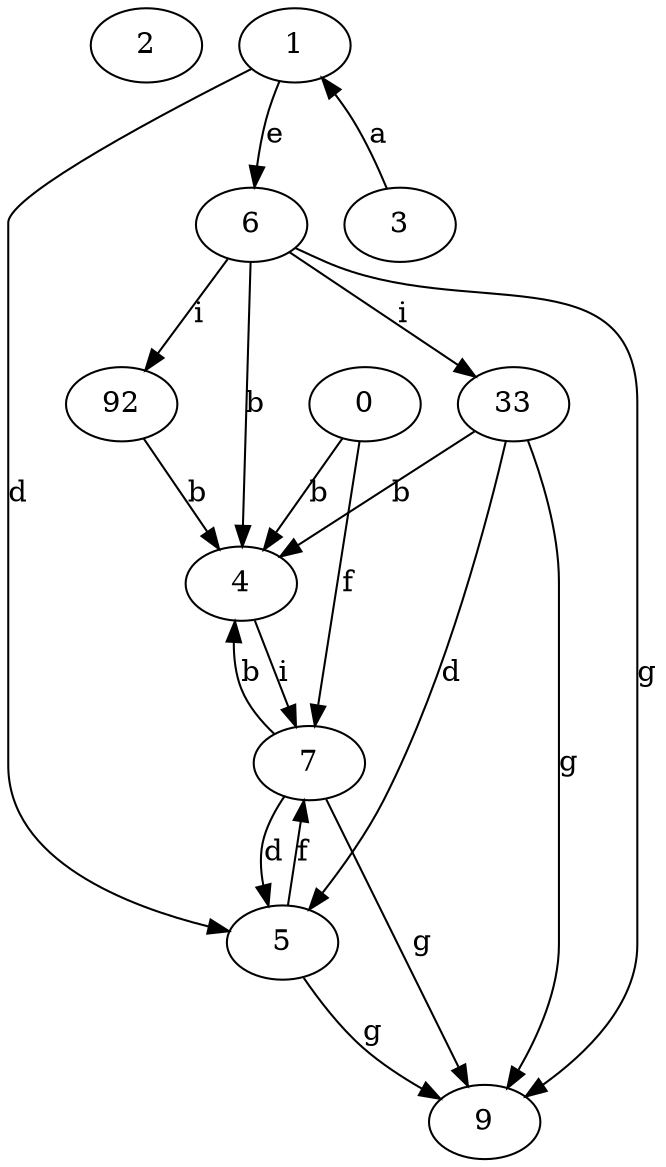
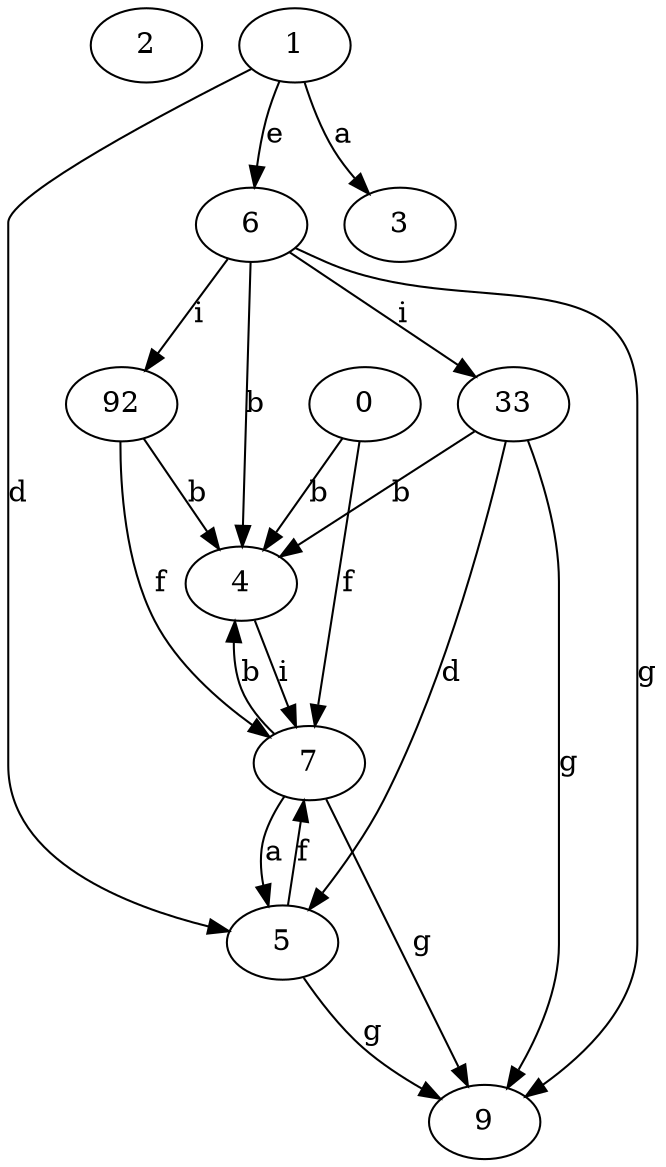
edge "3" -> "1": reversed
edge "92" -> "7": added, label "f"
edge "7" -> "5": label "d" -> "a"
